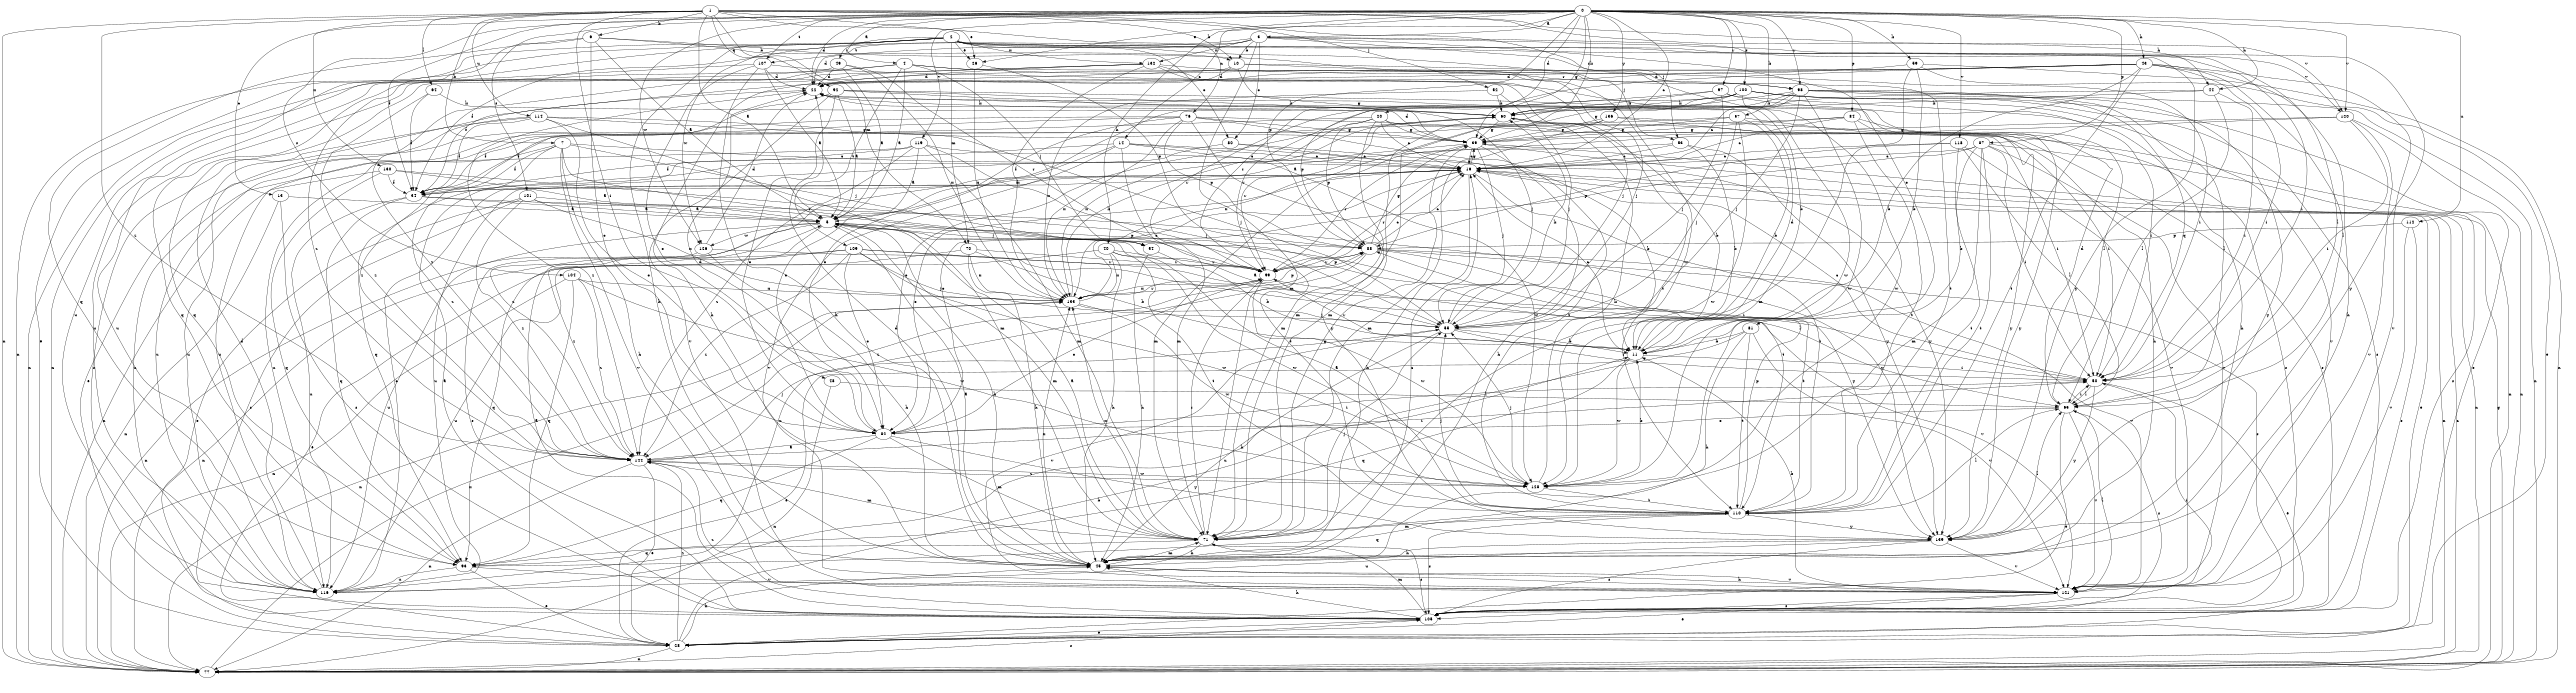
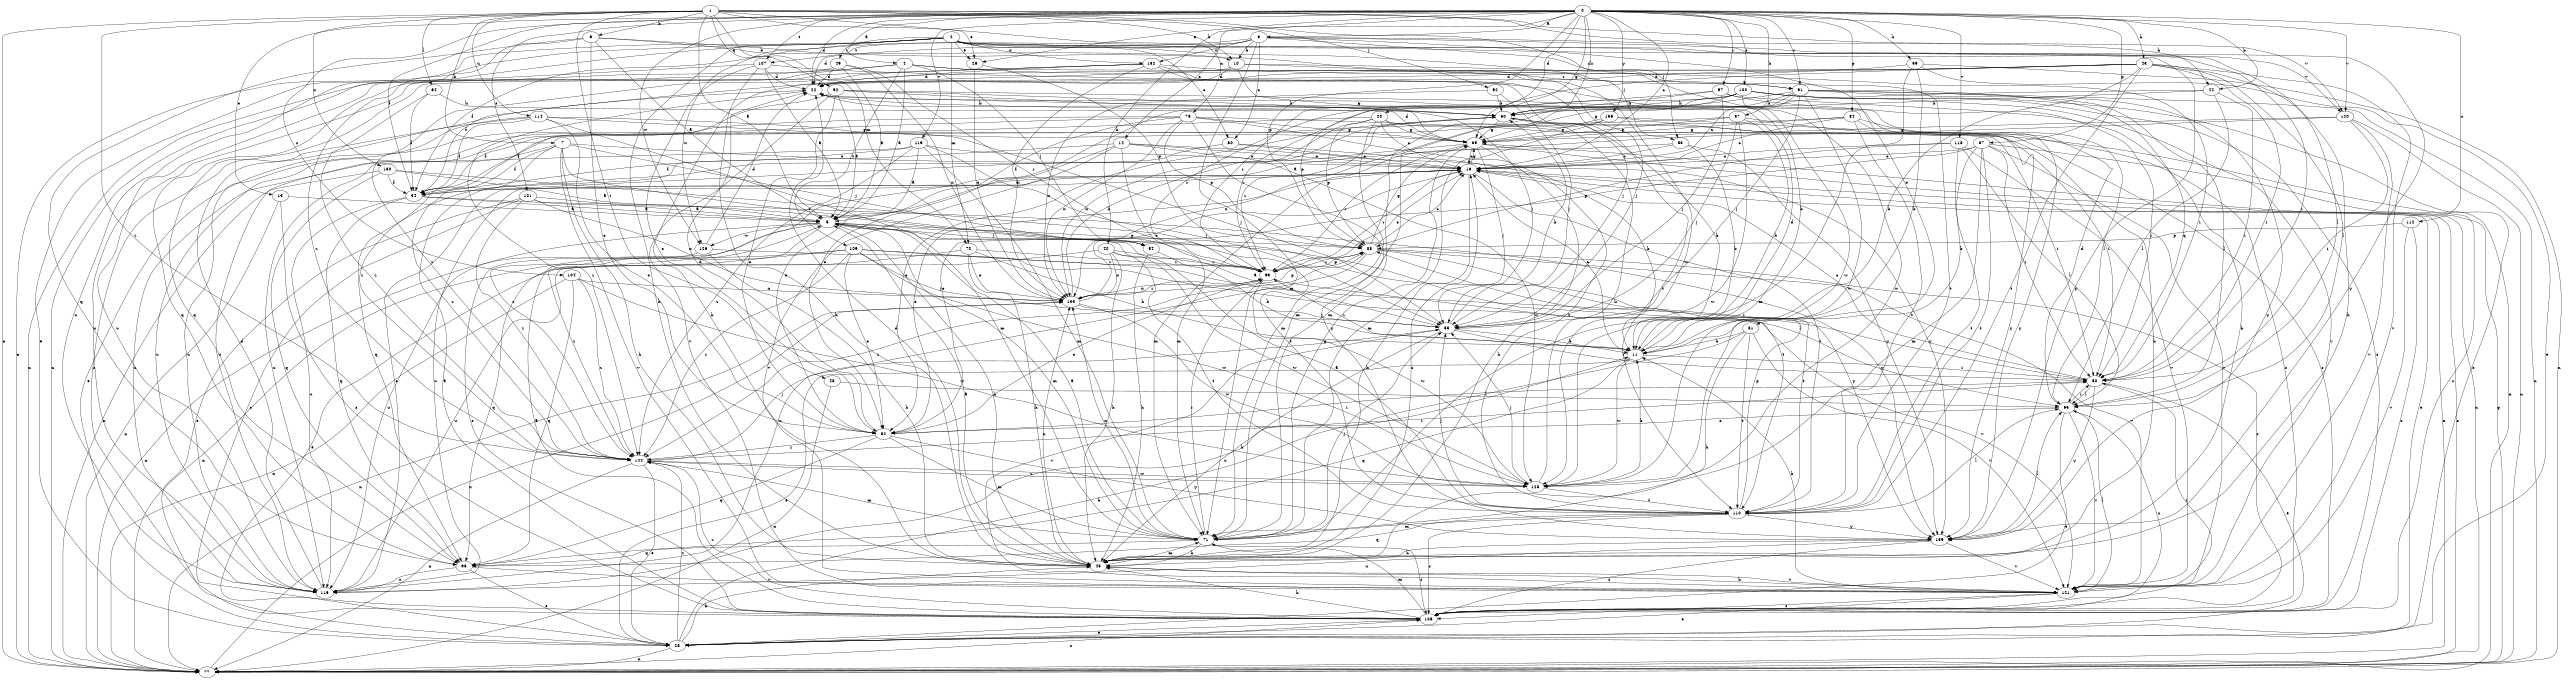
node "98": label "98" -> "91"
edge "82" -> "144": label "a" -> "z"
